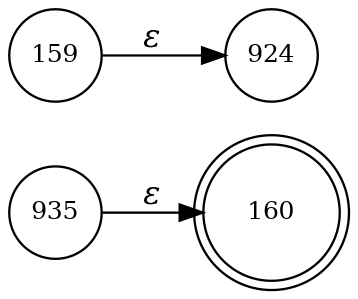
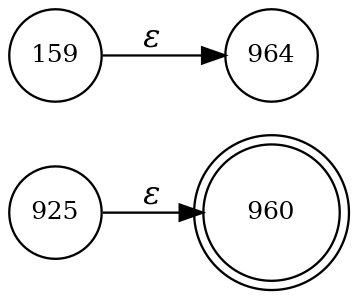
node "924": label "924" -> "964"
node "935": label "935" -> "925"
node "160": label "160" -> "960"
